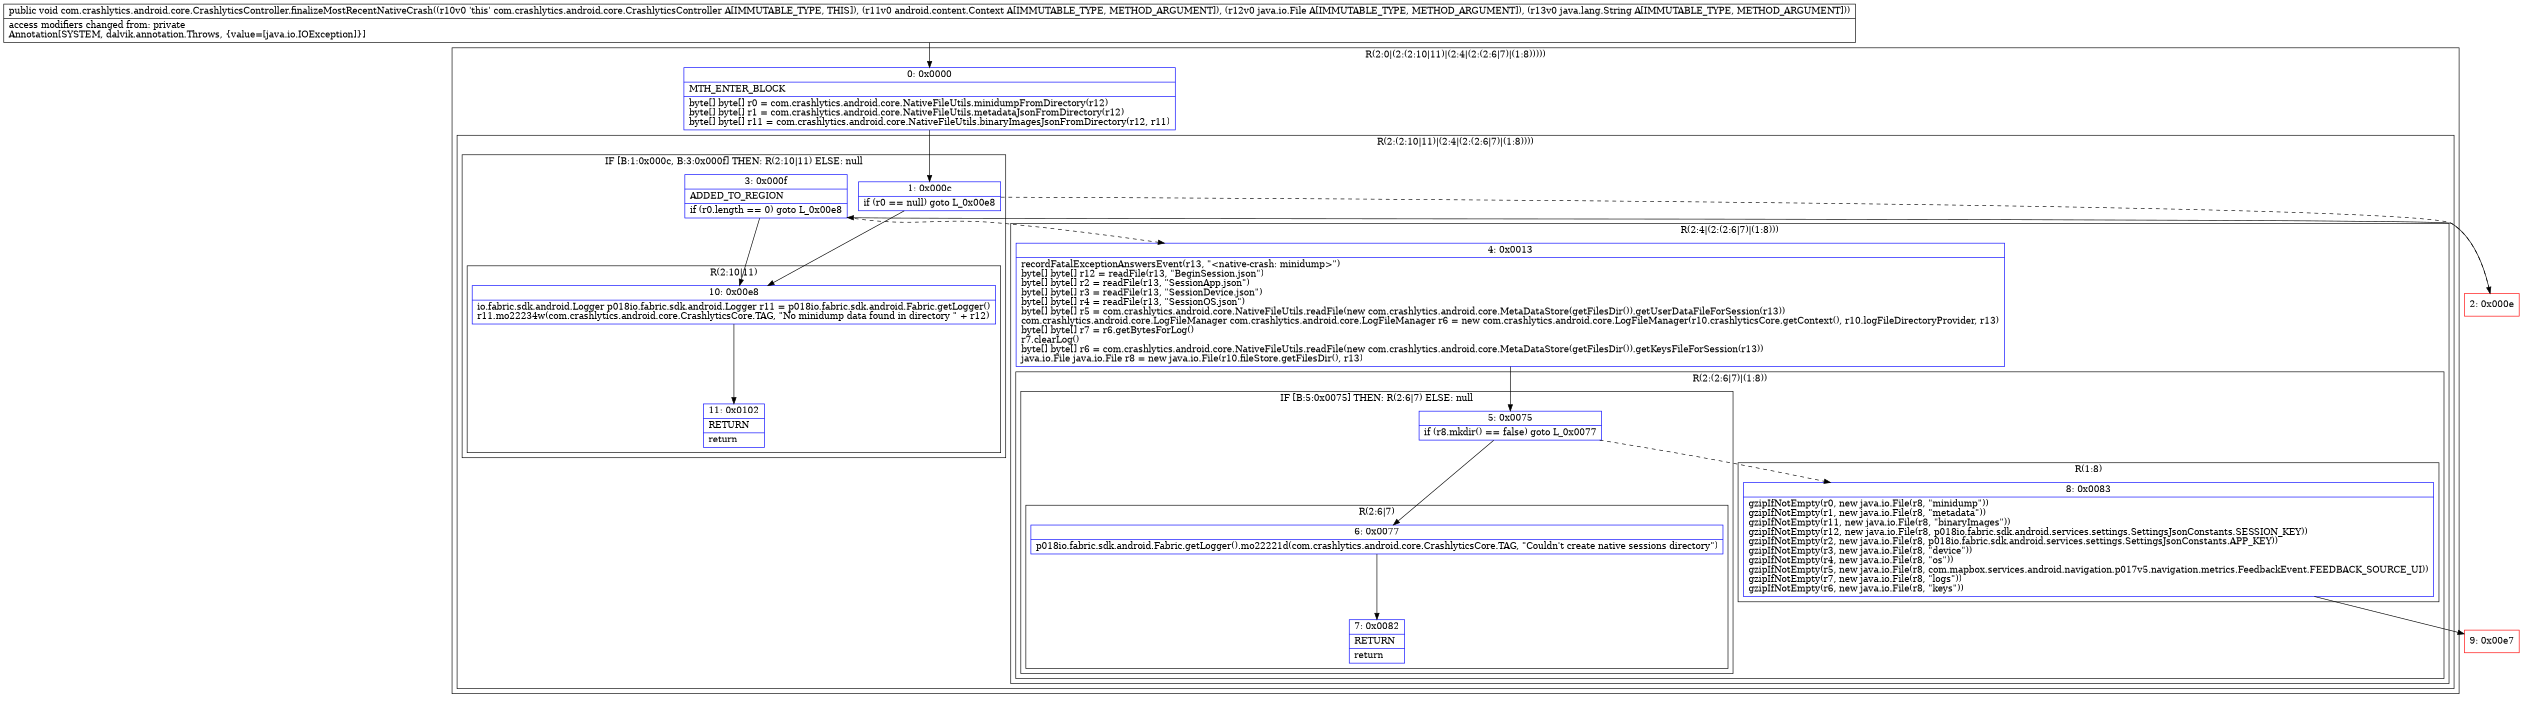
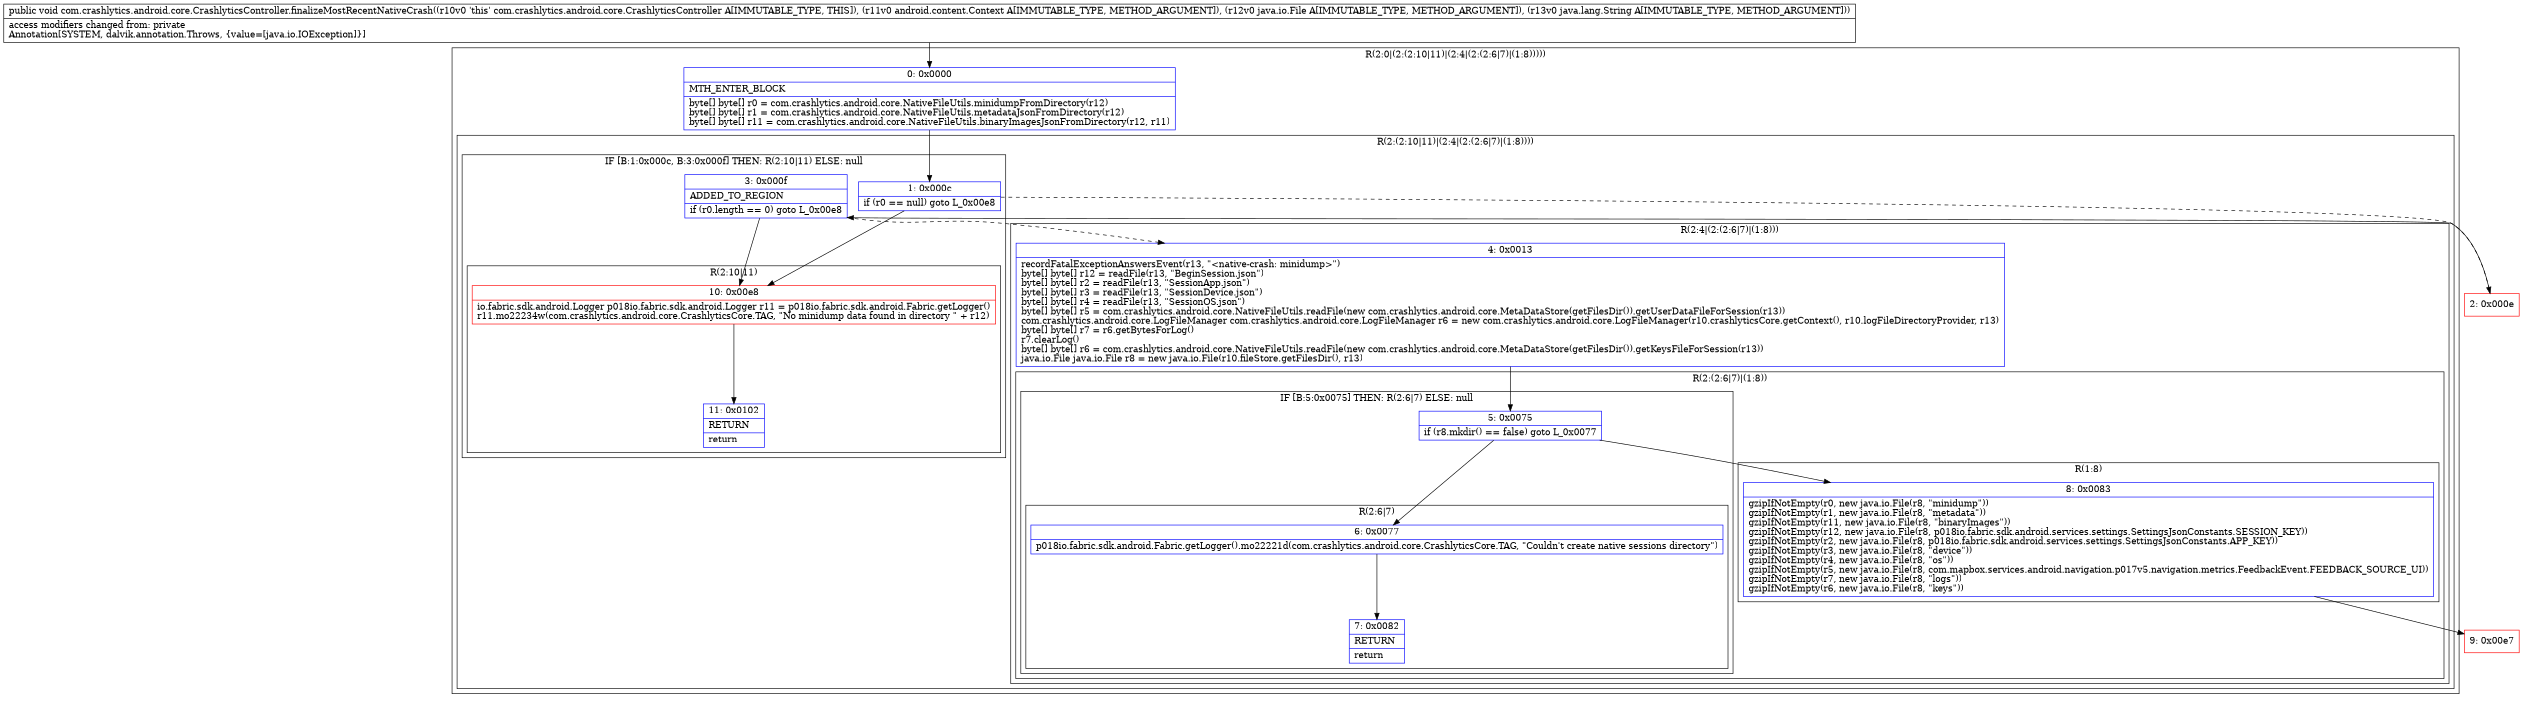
node "10: 0x00e8": color blue -> red
edge "5: 0x0075" -> "8: 0x0083": style dashed -> solid
